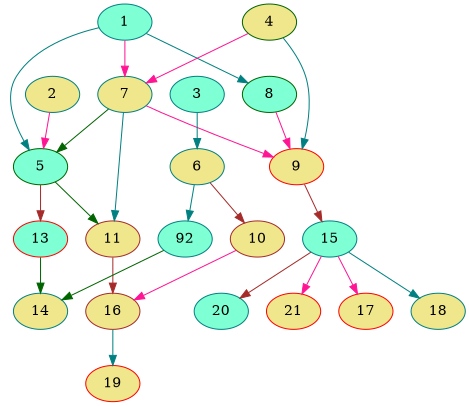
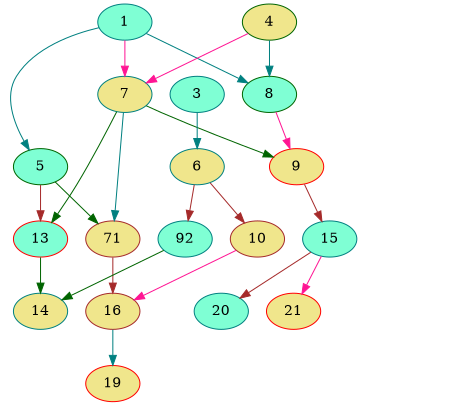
edge "4" -> "9": now "4" -> "8"
node "2": removed
edge "7" -> "5": now "7" -> "13"
edge "7" -> "9": color deeppink -> darkgreen
edge "6" -> "92": color teal -> brown
node "11": label "11" -> "71"
node "17": removed
node "18": removed
